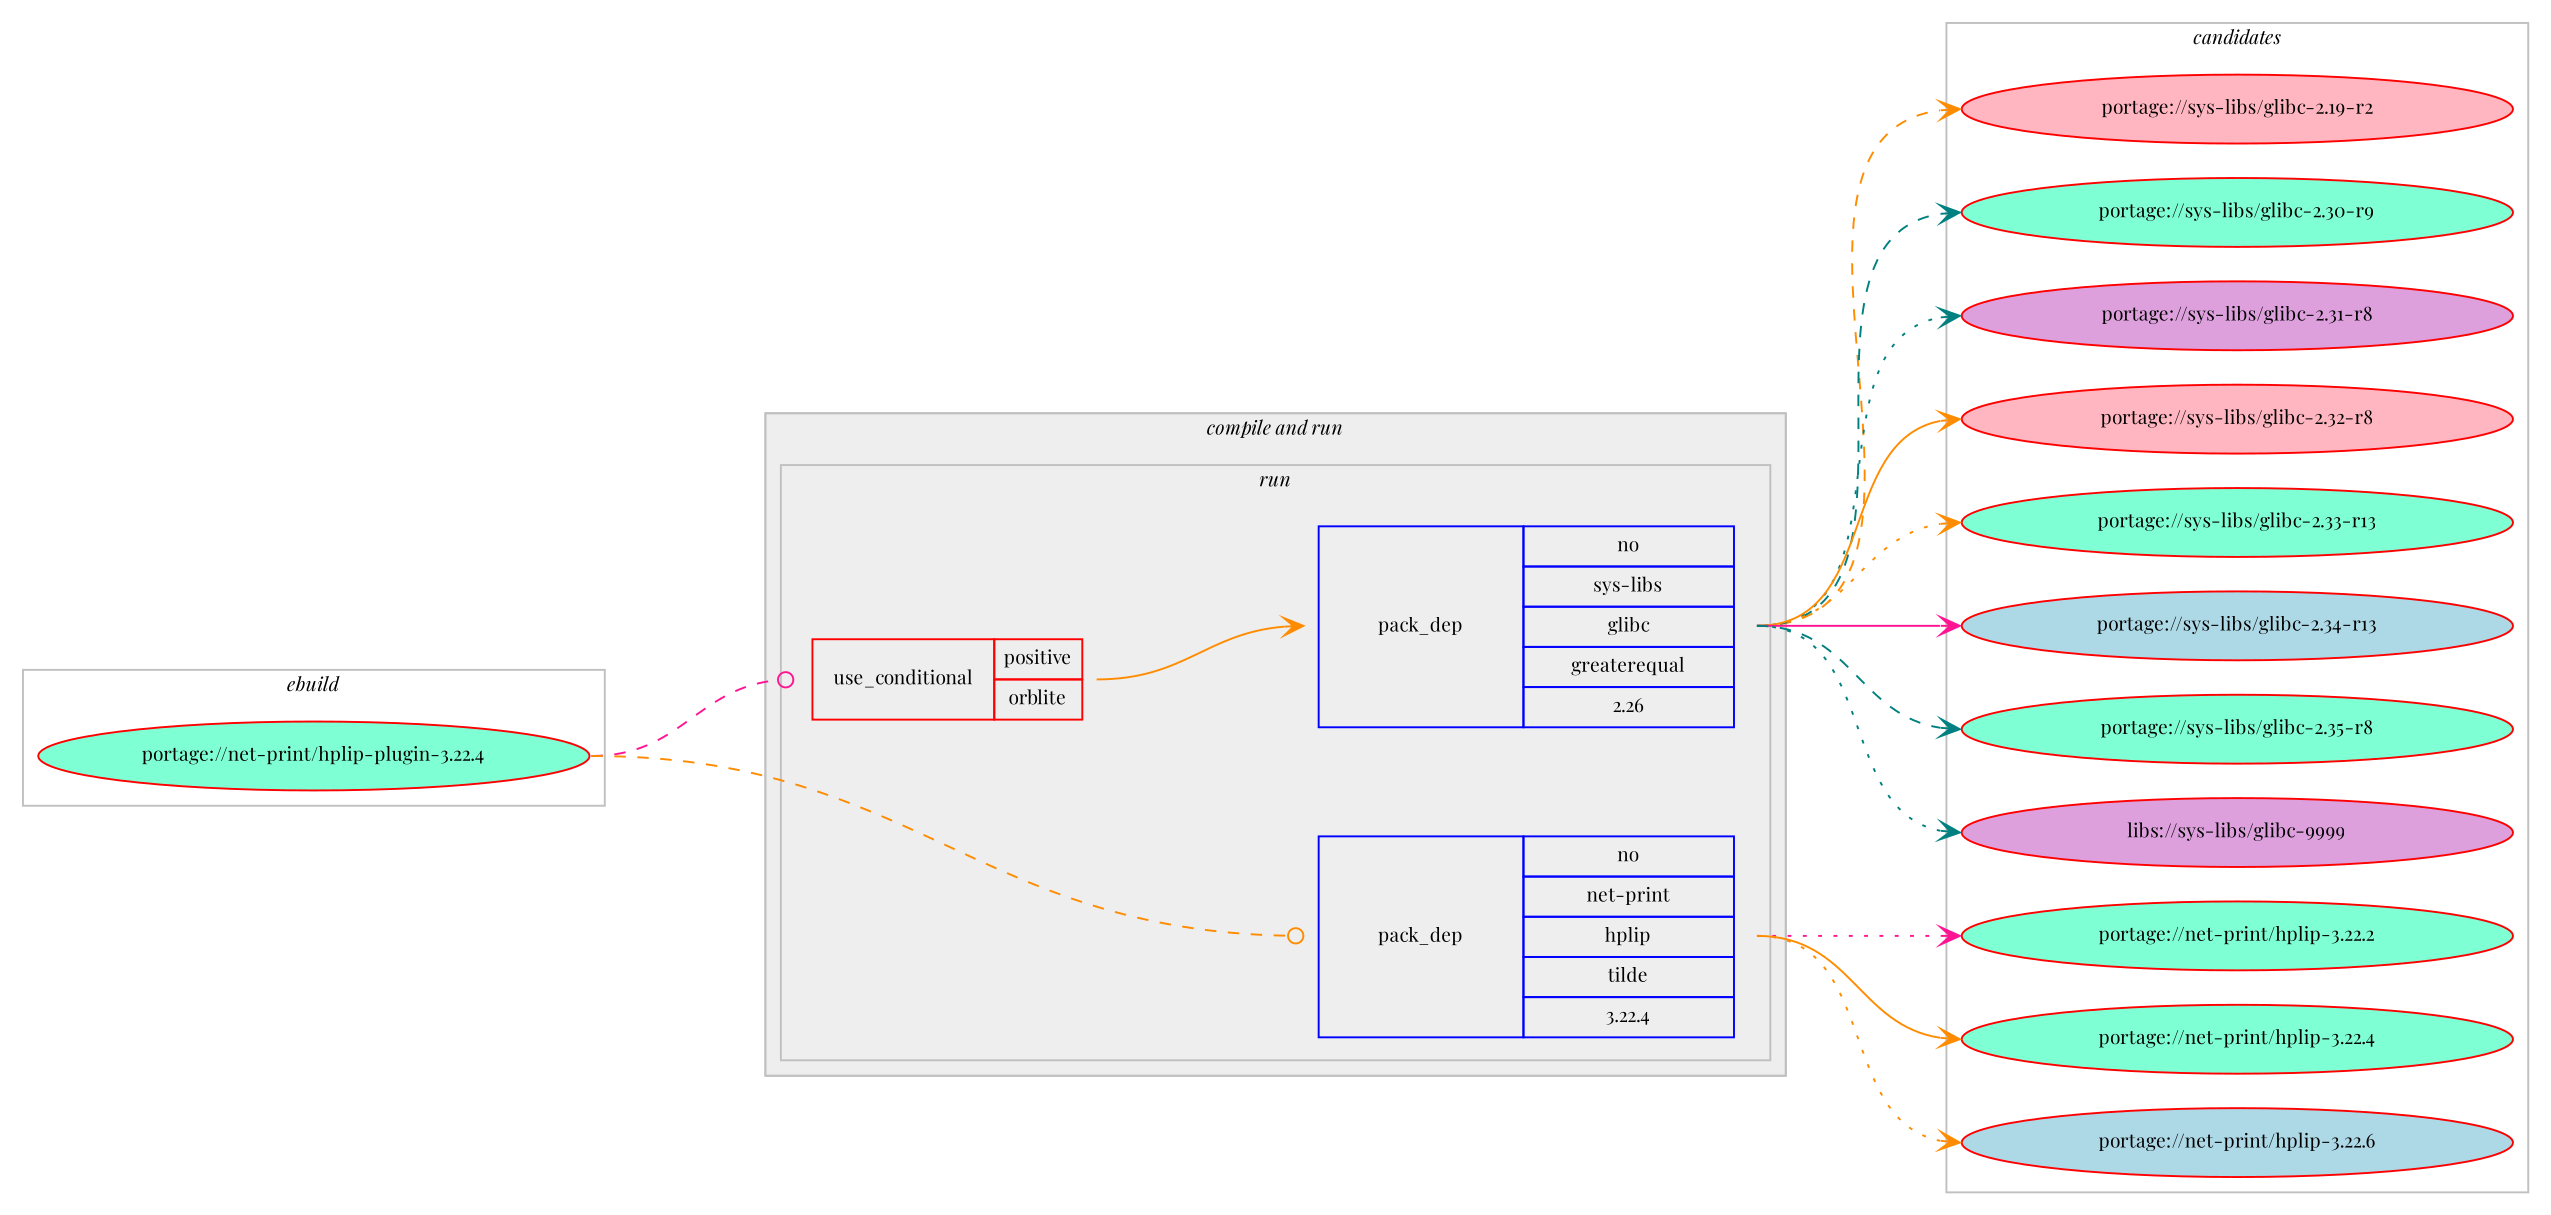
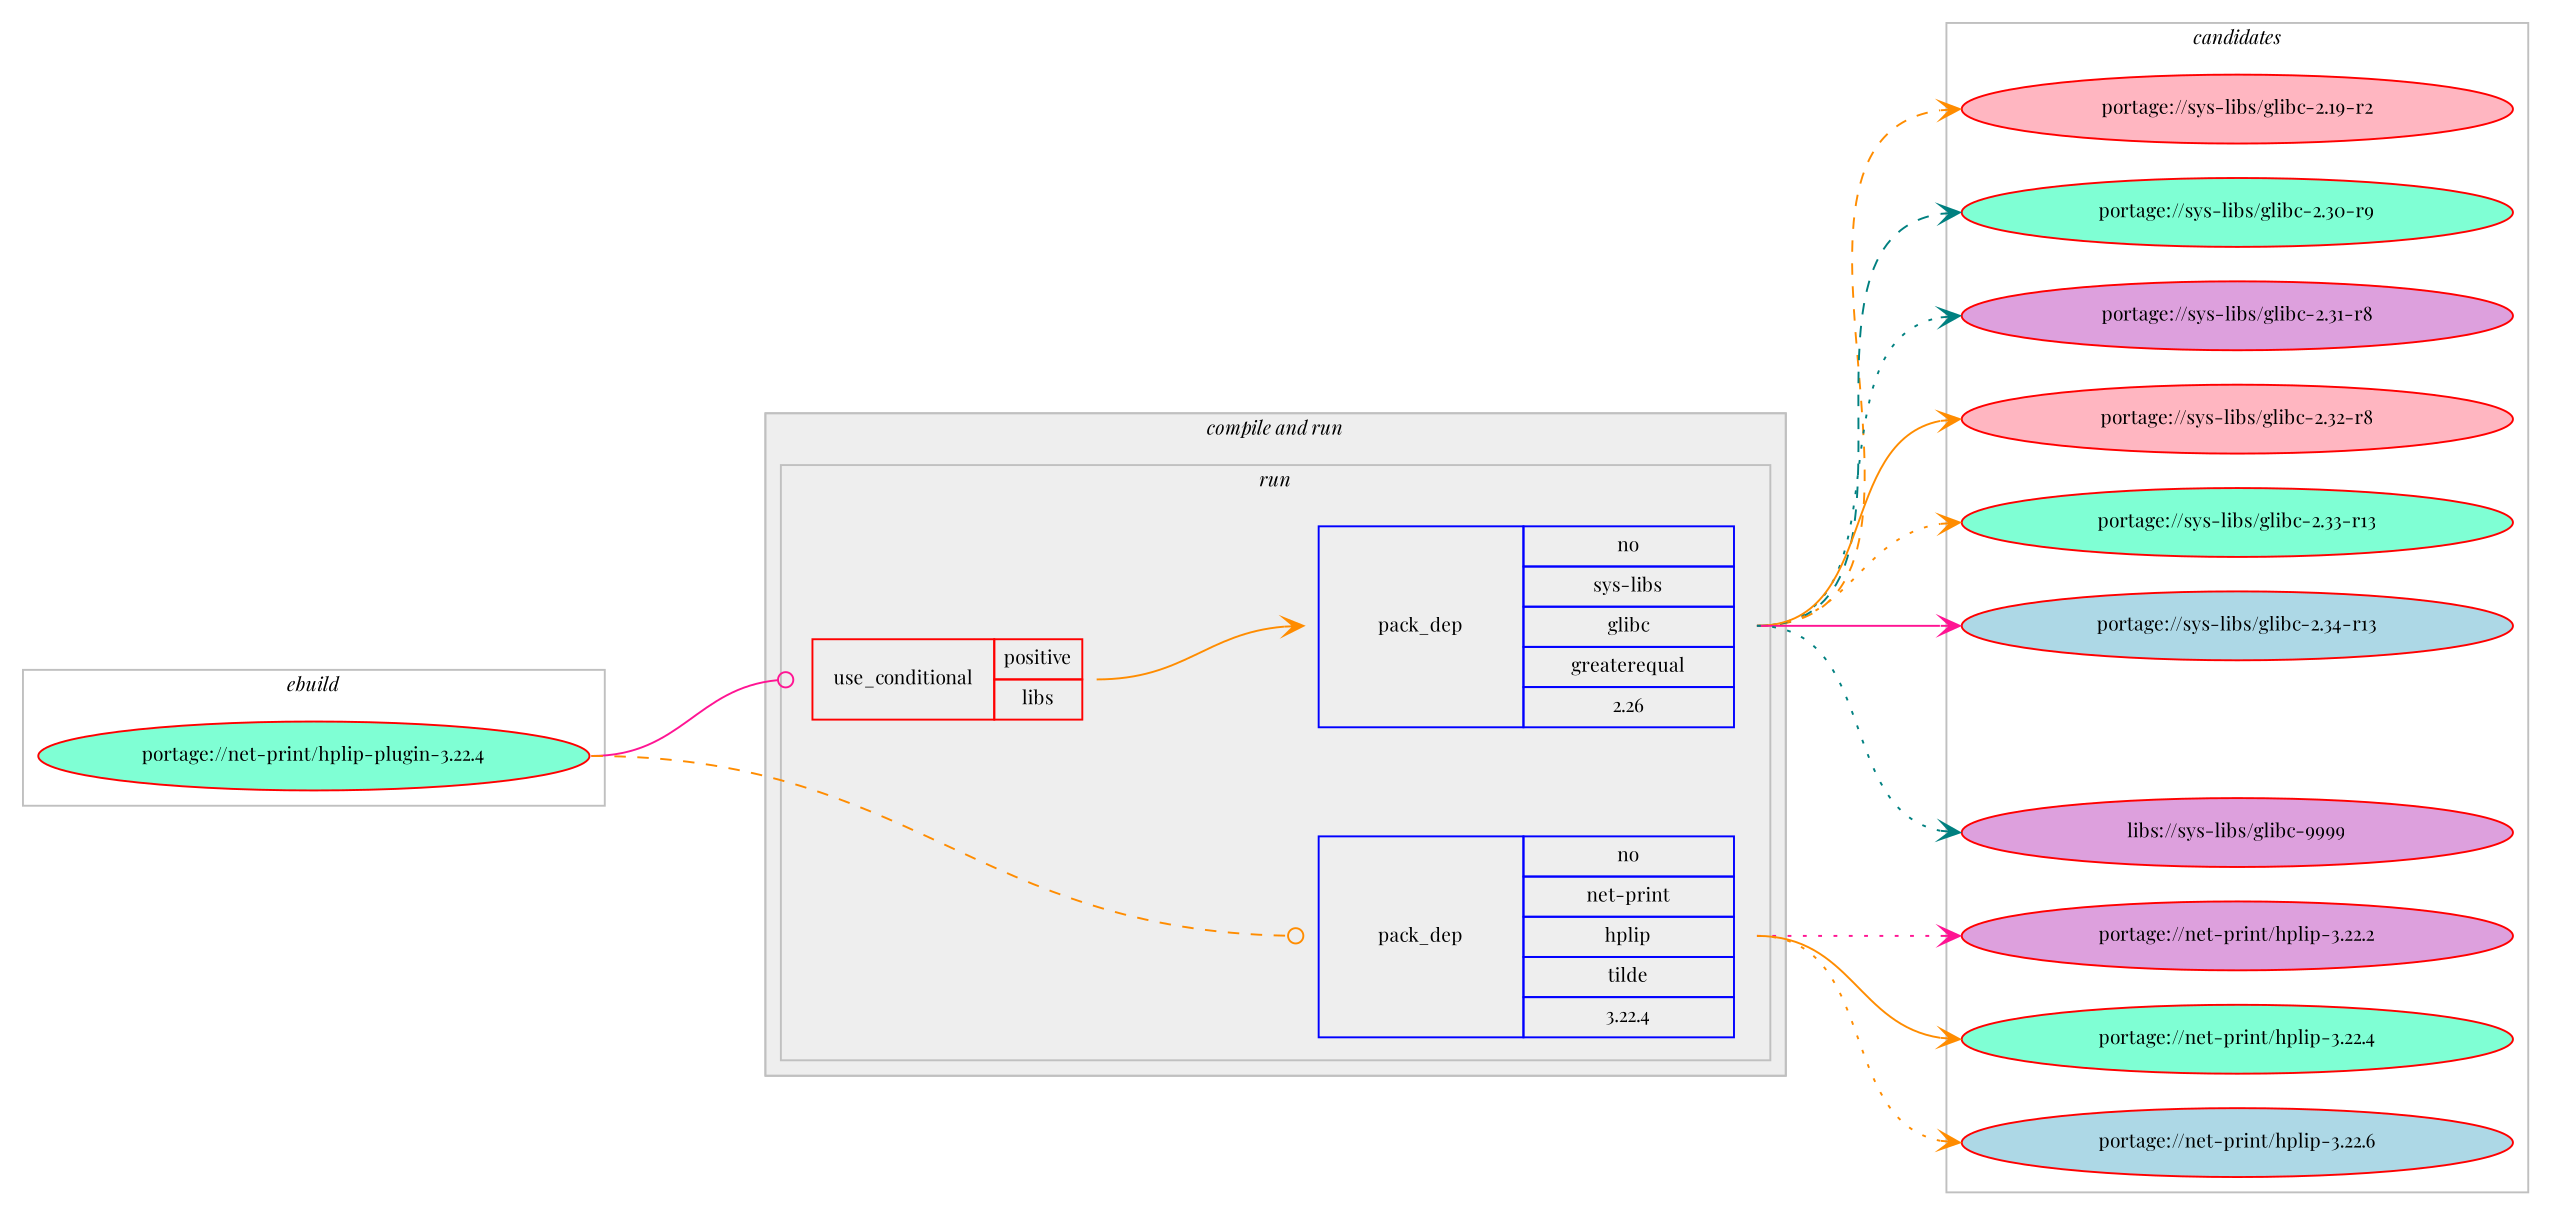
node "use_conditional": text "orblite" -> "libs"
edge "portage://net-print/hplip-plugin-3.22.4" -> "use_conditional": style dashed -> solid
node "portage://sys-libs/glibc-2.35-r8": removed
node "portage://net-print/hplip-3.22.2": fillcolor aquamarine -> plum
